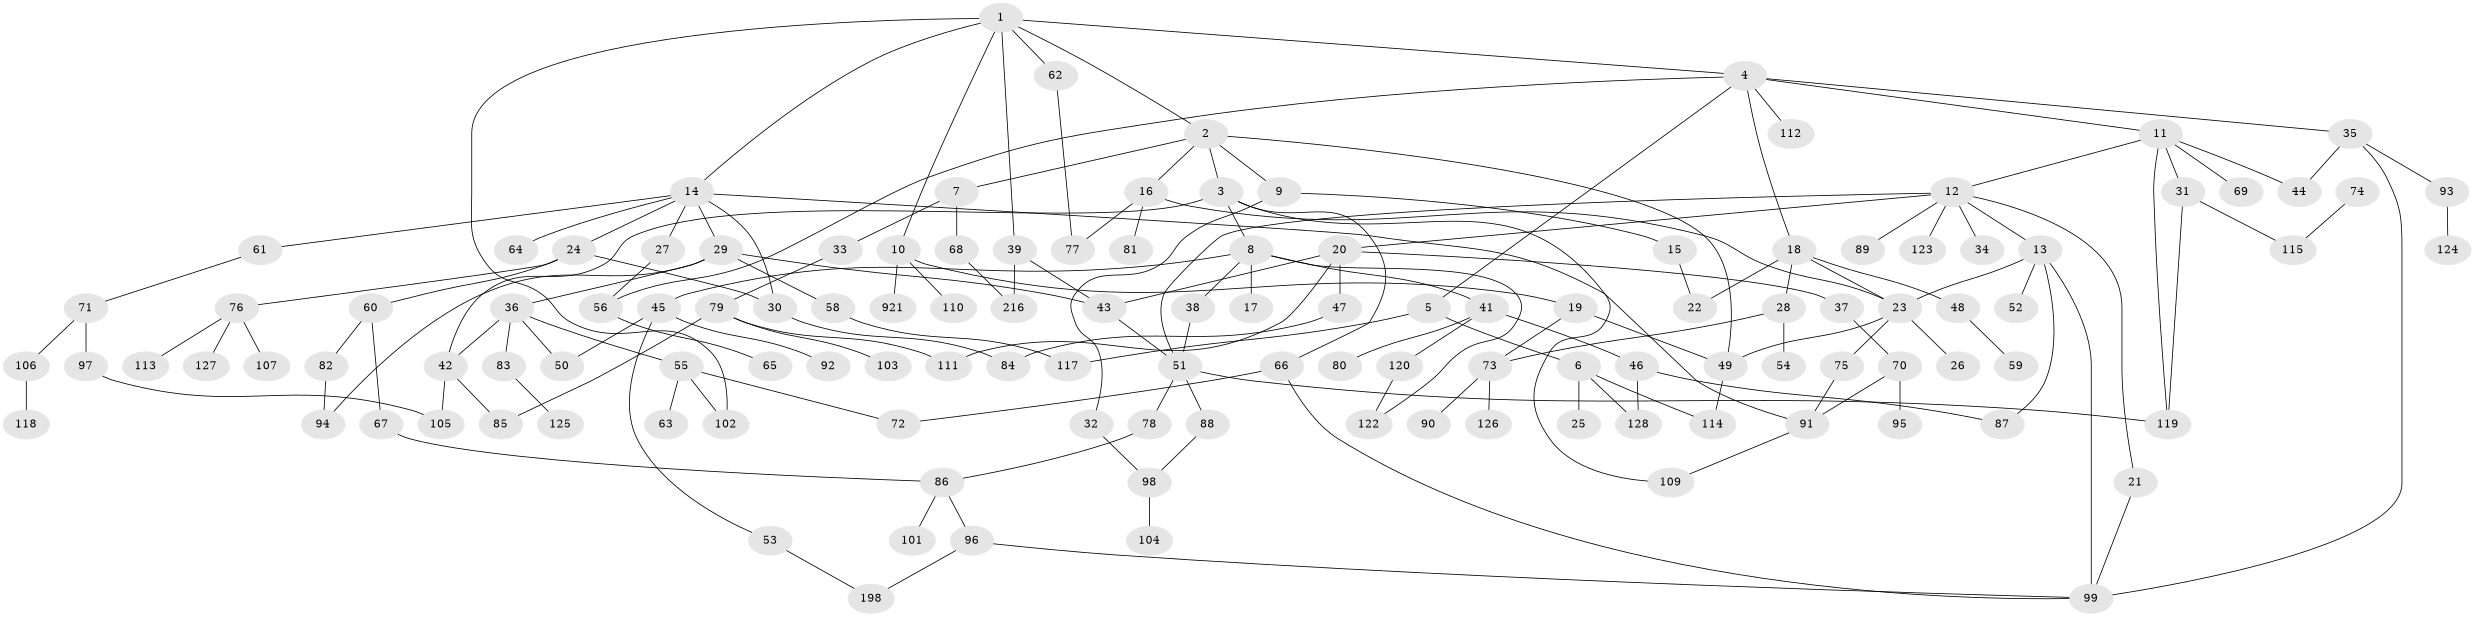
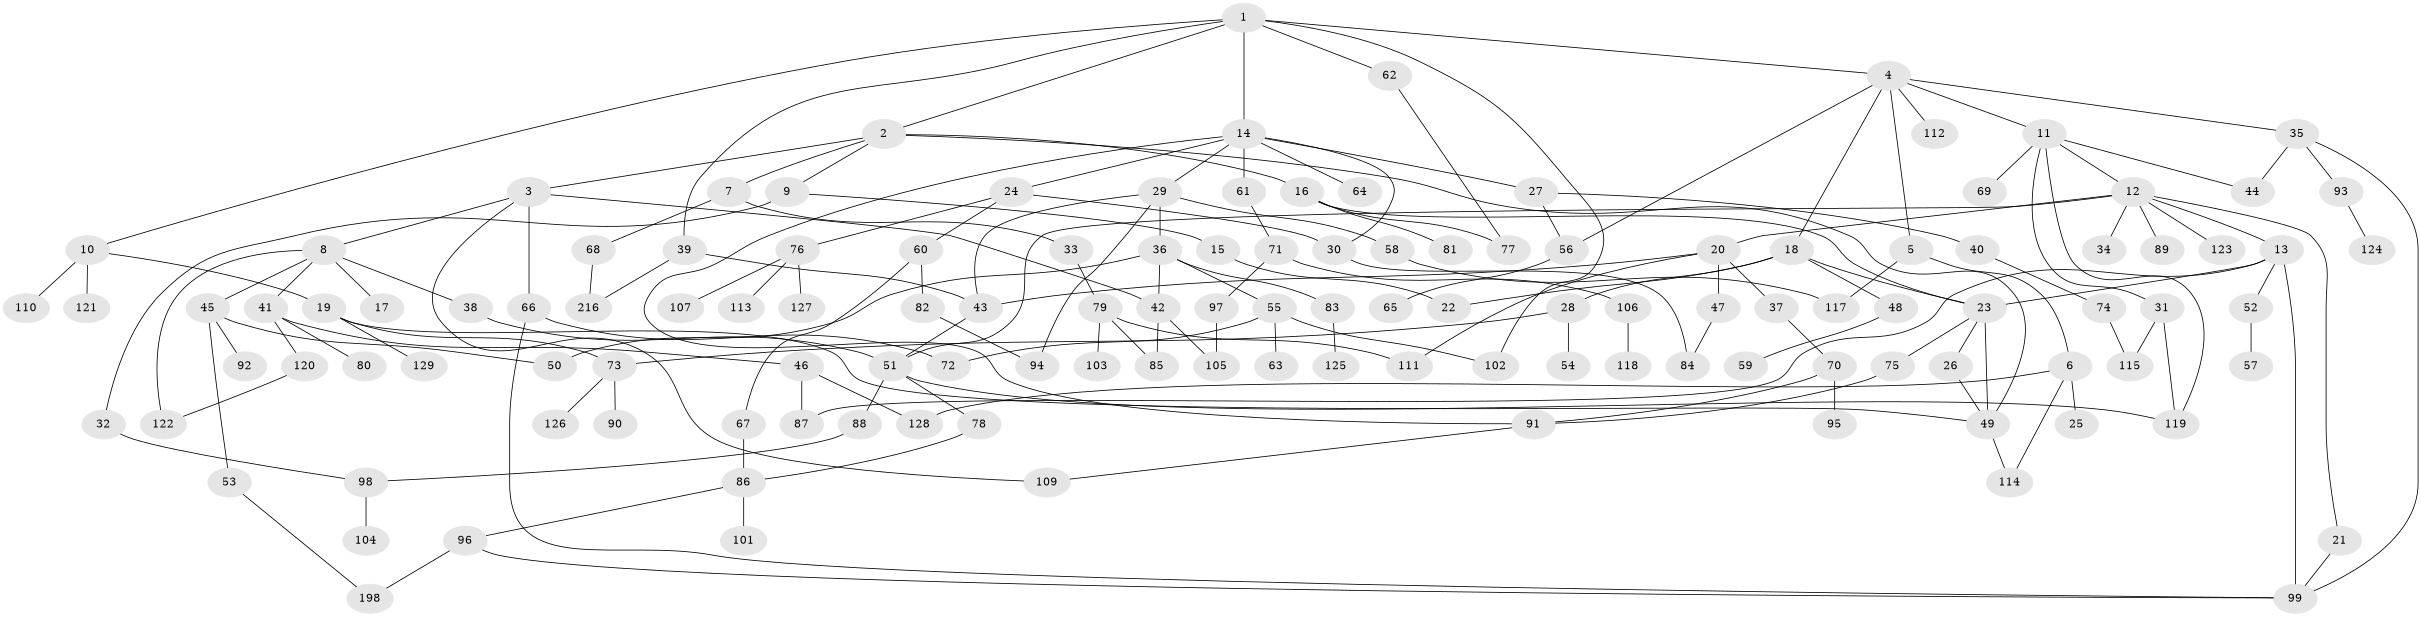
node "40": added
node "921": label "921" -> "121"
node "129": added
node "57": added
edge "26" -- "49": added
